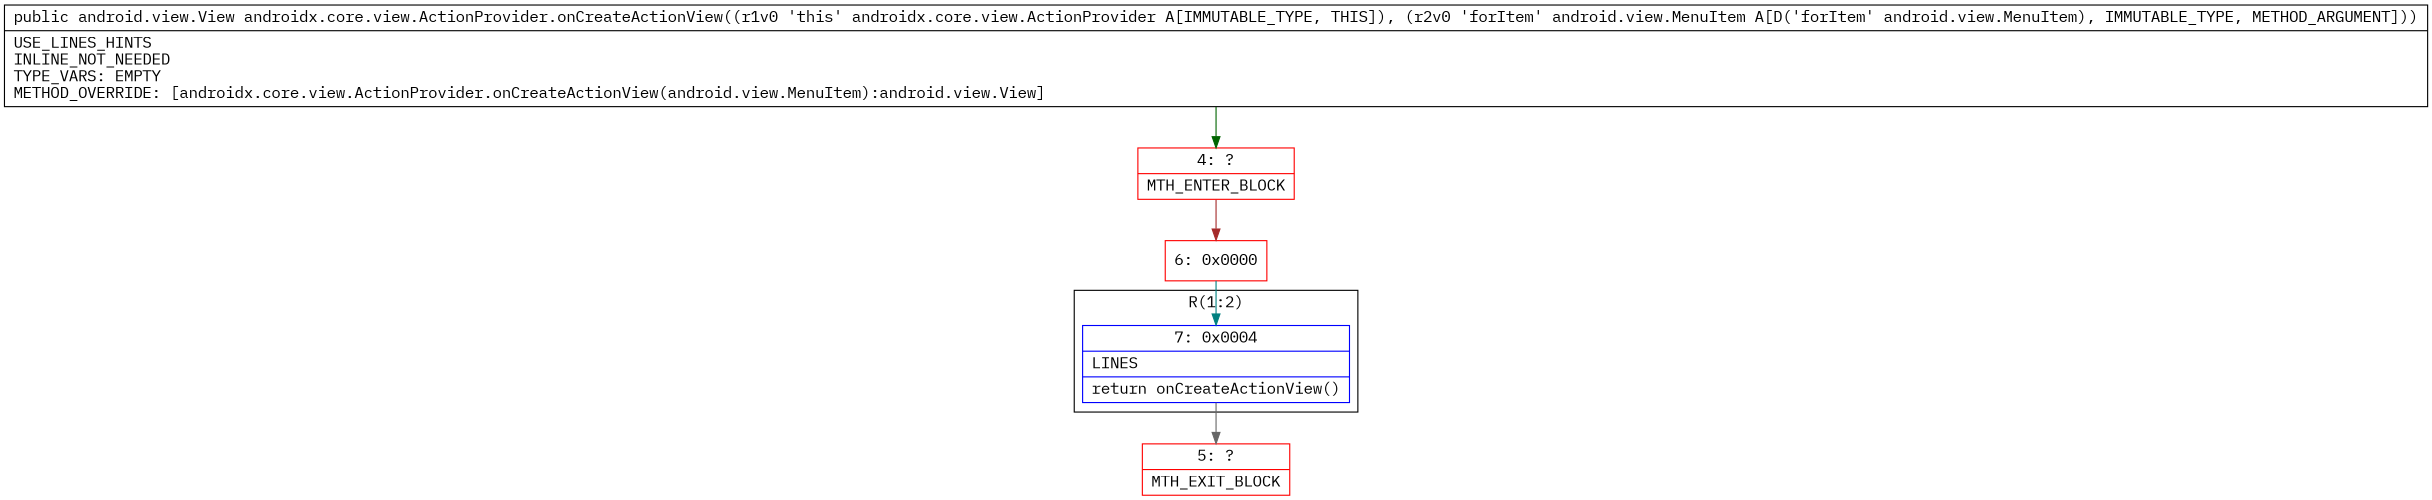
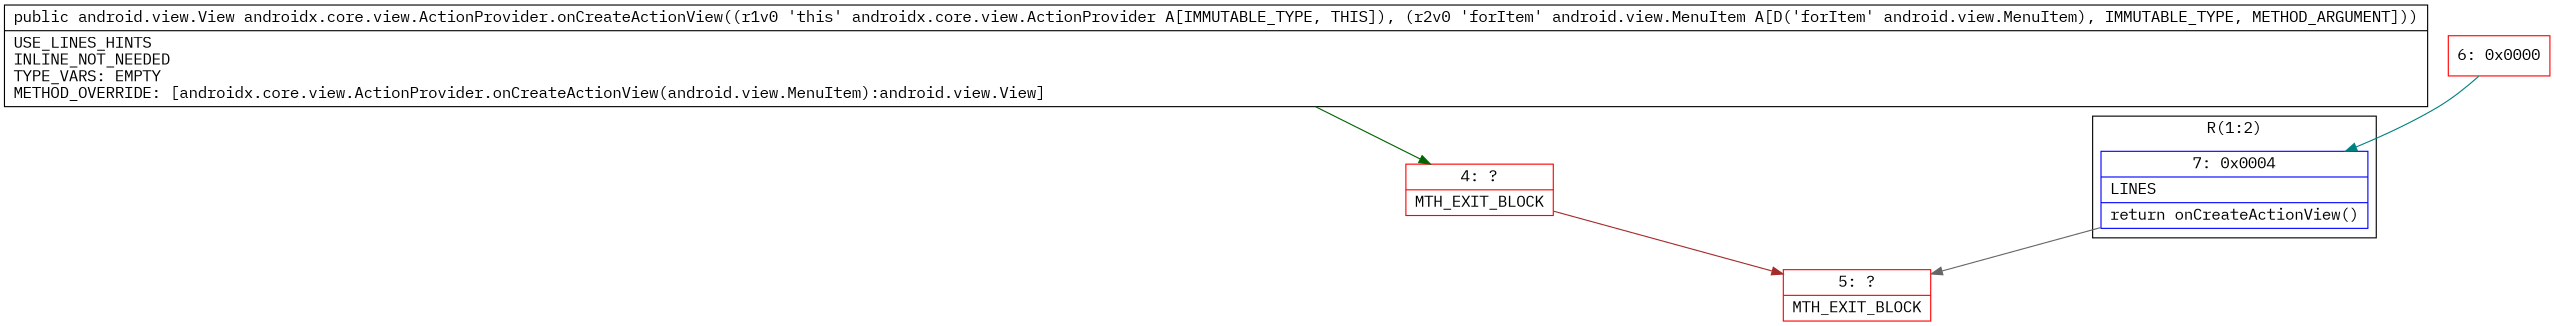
node "4: ?": text "MTH_ENTER_BLOCK" -> "MTH_EXIT_BLOCK"
edge "4: ?" -> "6: 0x0000": now "4: ?" -> "5: ?"
